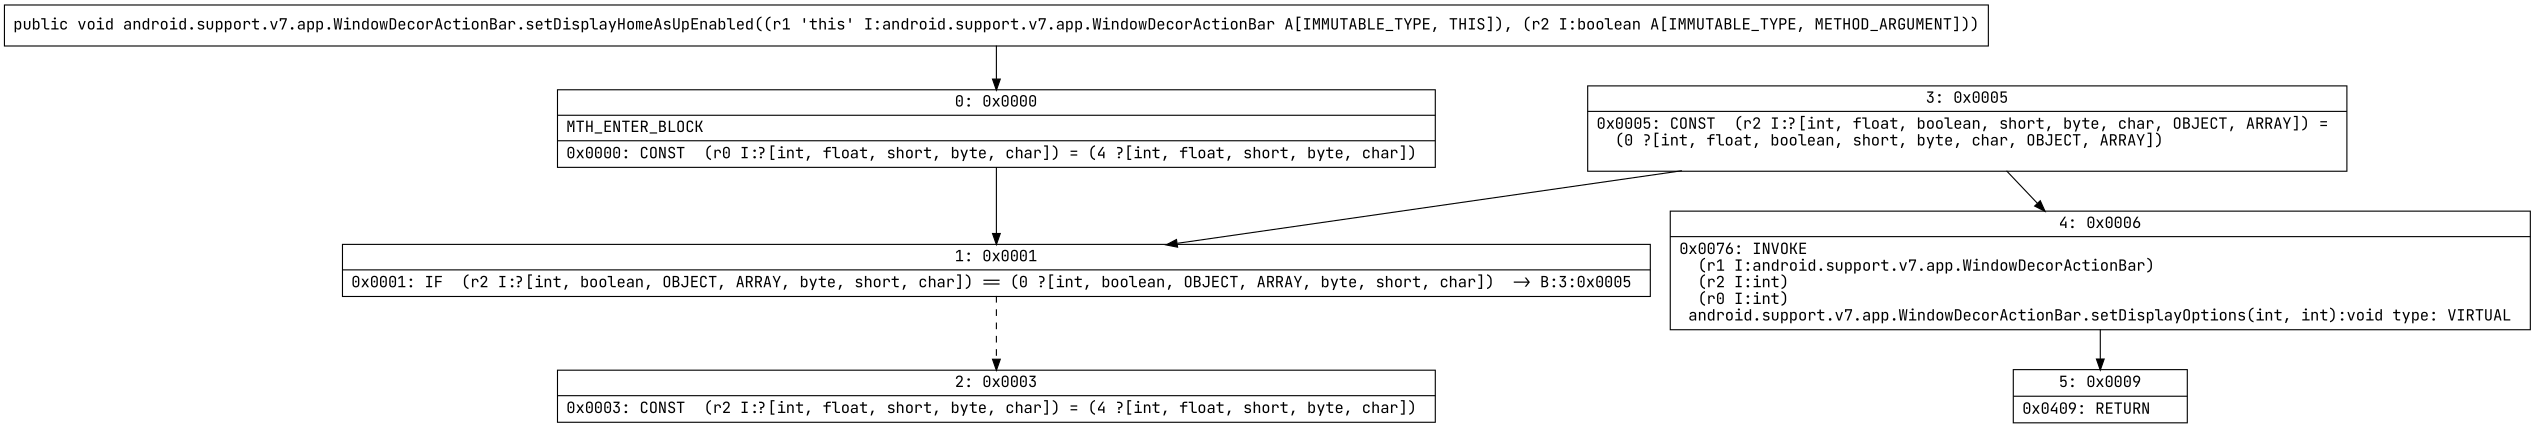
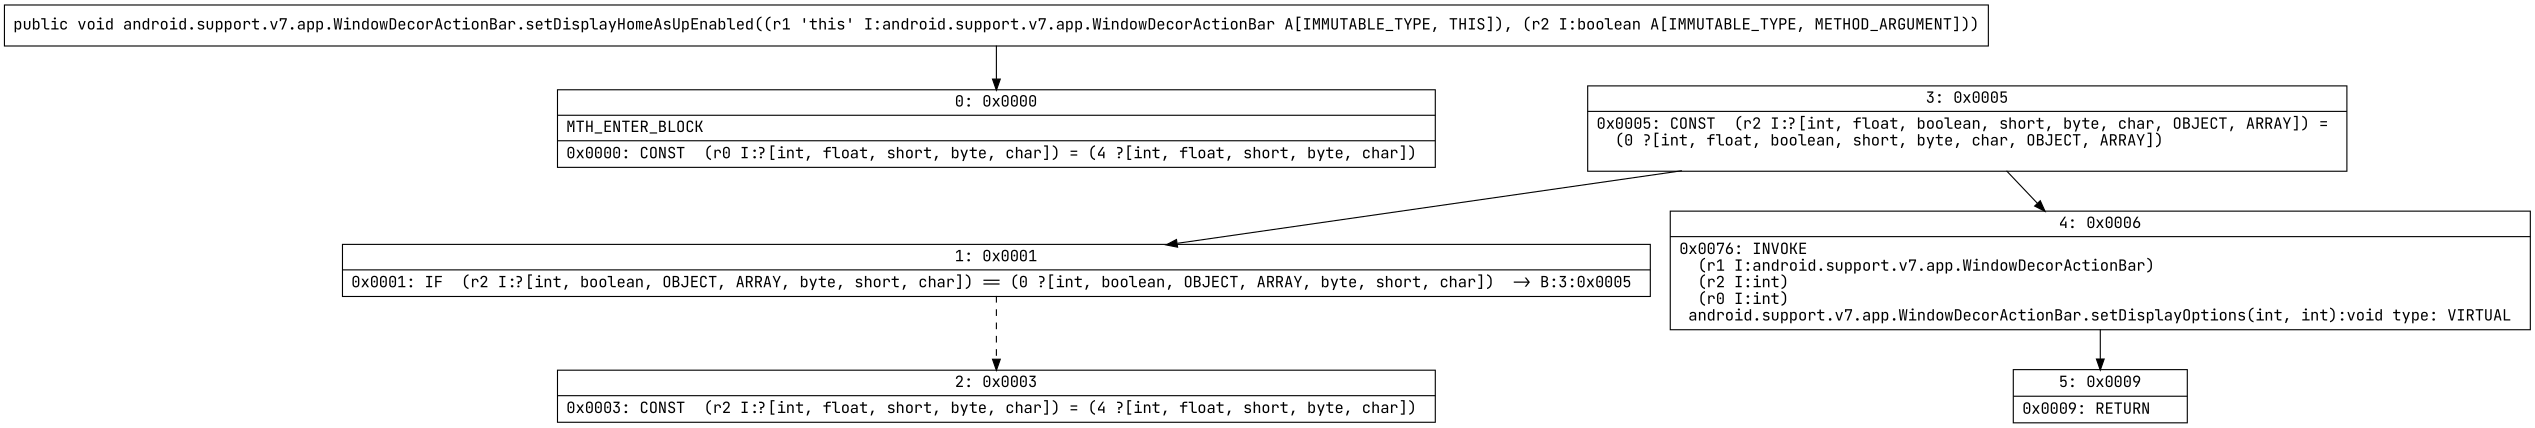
edge "0: 0x0000" -> "1: 0x0001": removed
node "5: 0x0009": text "0x0409: RETURN" -> "0x0009: RETURN"
